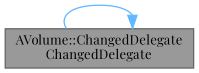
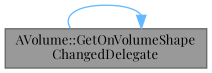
node "AVolume::ChangedDelegate ChangedDelegate": label "AVolume::ChangedDelegate ChangedDelegate" -> "AVolume::GetOnVolumeShape ChangedDelegate"
